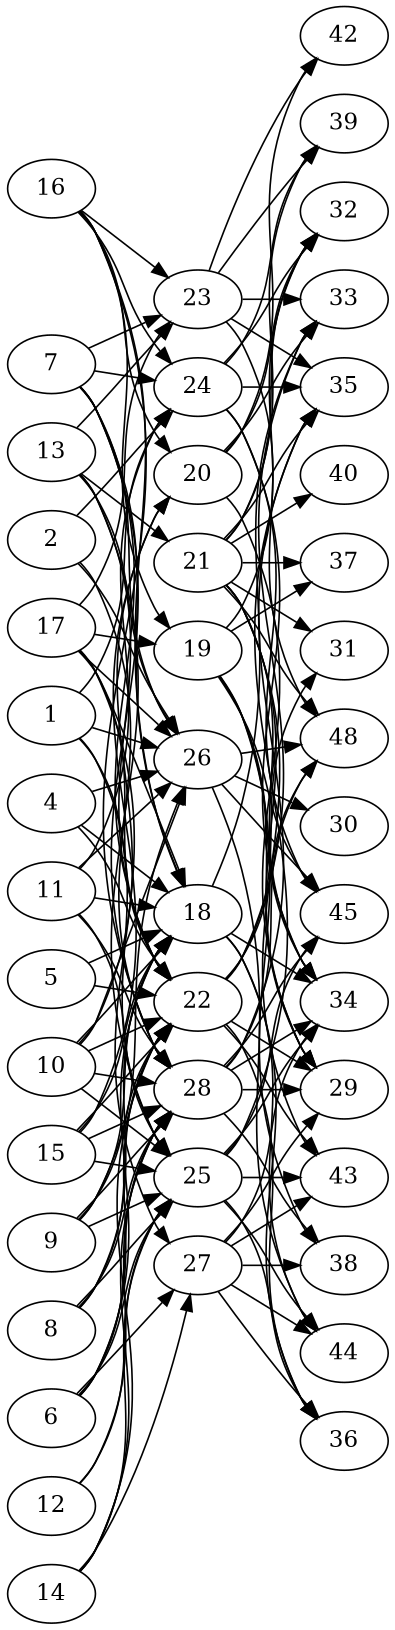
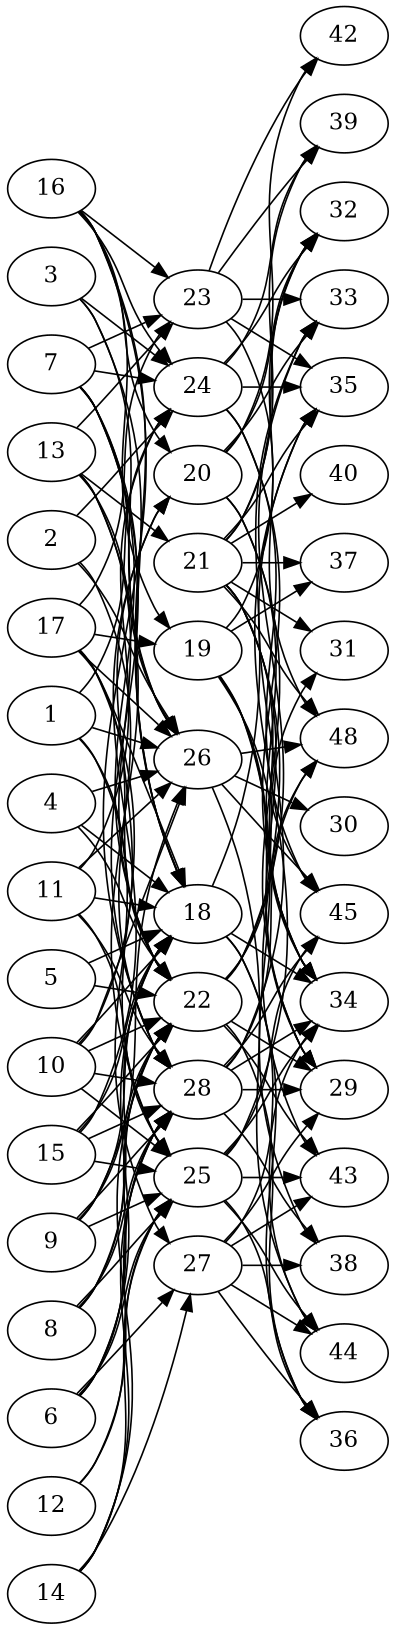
node "3": added
edge "20" -> "34": added
